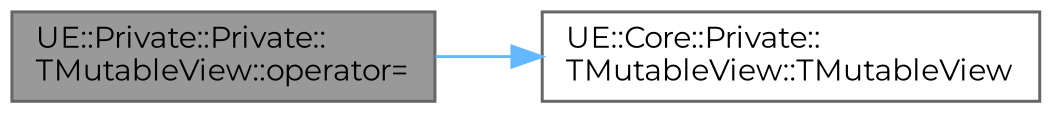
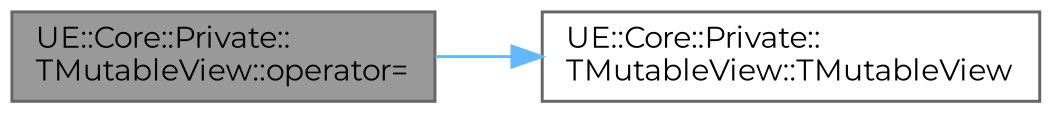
node "UE::Private::Private:: TMutableView::operator=": label "UE::Private::Private:: TMutableView::operator=" -> "UE::Core::Private:: TMutableView::operator="
